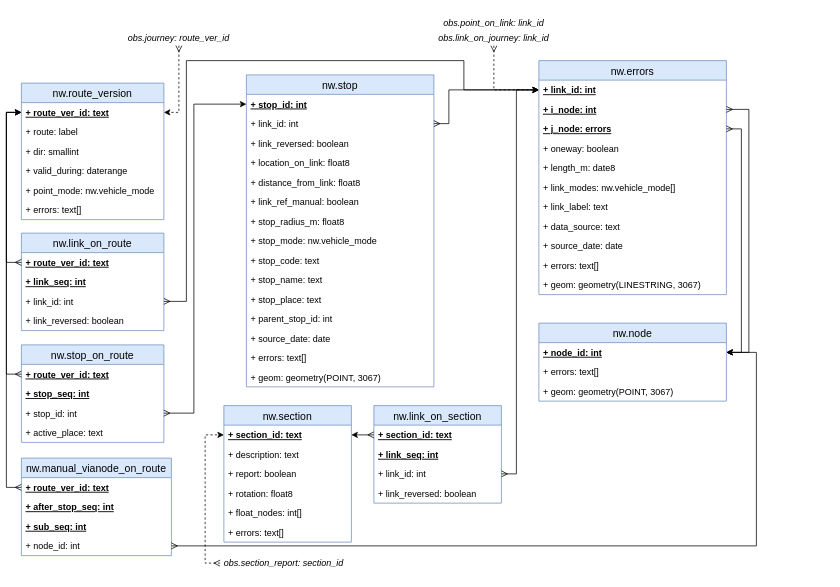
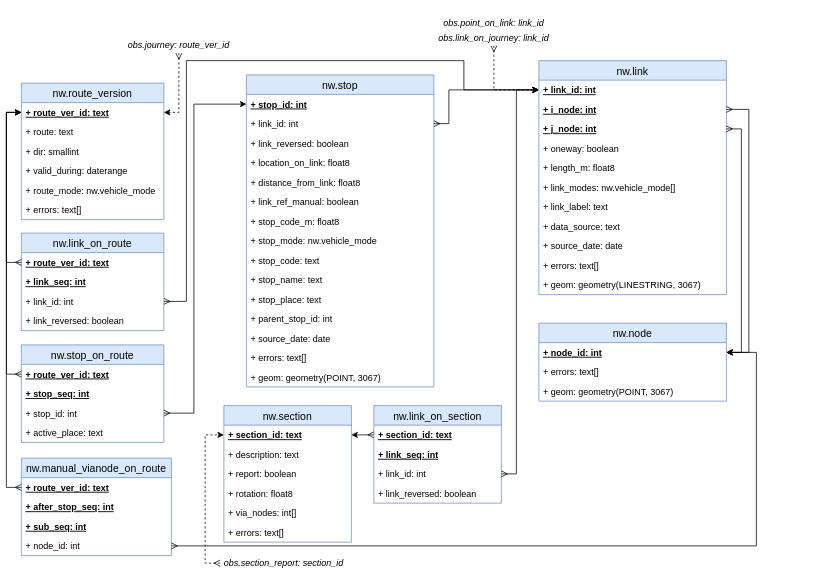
node "obs.journey: route_ver_id": moved (179, 38) -> (179, 45)
node "nw.errors": label "nw.errors" -> "nw.link"
node "+ j_node: errors": label "+ j_node: errors" -> "+ j_node: int"
node "+ route: label": label "+ route: label" -> "+ route: text"
node "+ length_m: date8": label "+ length_m: date8" -> "+ length_m: float8"
node "+ point_mode: nw.vehicle_mode": label "+ point_mode: nw.vehicle_mode" -> "+ route_mode: nw.vehicle_mode"
node "+ stop_radius_m: float8": label "+ stop_radius_m: float8" -> "+ stop_code_m: float8"
node "+ float_nodes: int[]": label "+ float_nodes: int[]" -> "+ via_nodes: int[]"
